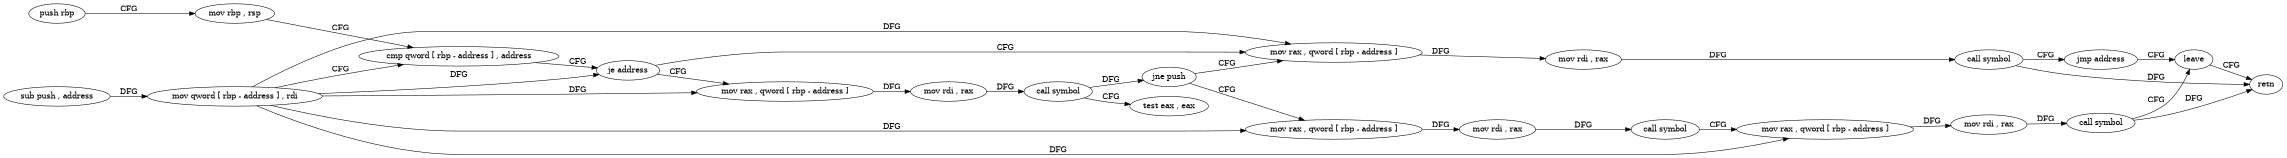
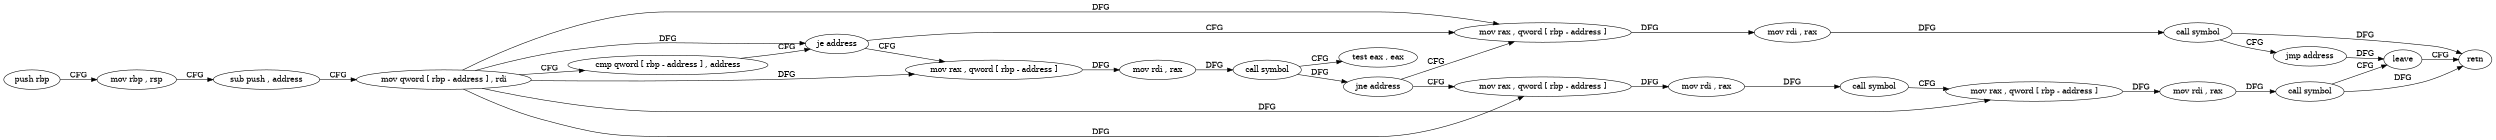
edge "mov rbp , rsp" -> "cmp qword [ rbp - address ] , address": now "mov rbp , rsp" -> "sub push , address"
edge "jmp address" -> "leave": label "CFG" -> "DFG"
node "jne push": label "jne push" -> "jne address"
edge "sub push , address" -> "mov qword [ rbp - address ] , rdi": label "DFG" -> "CFG"
